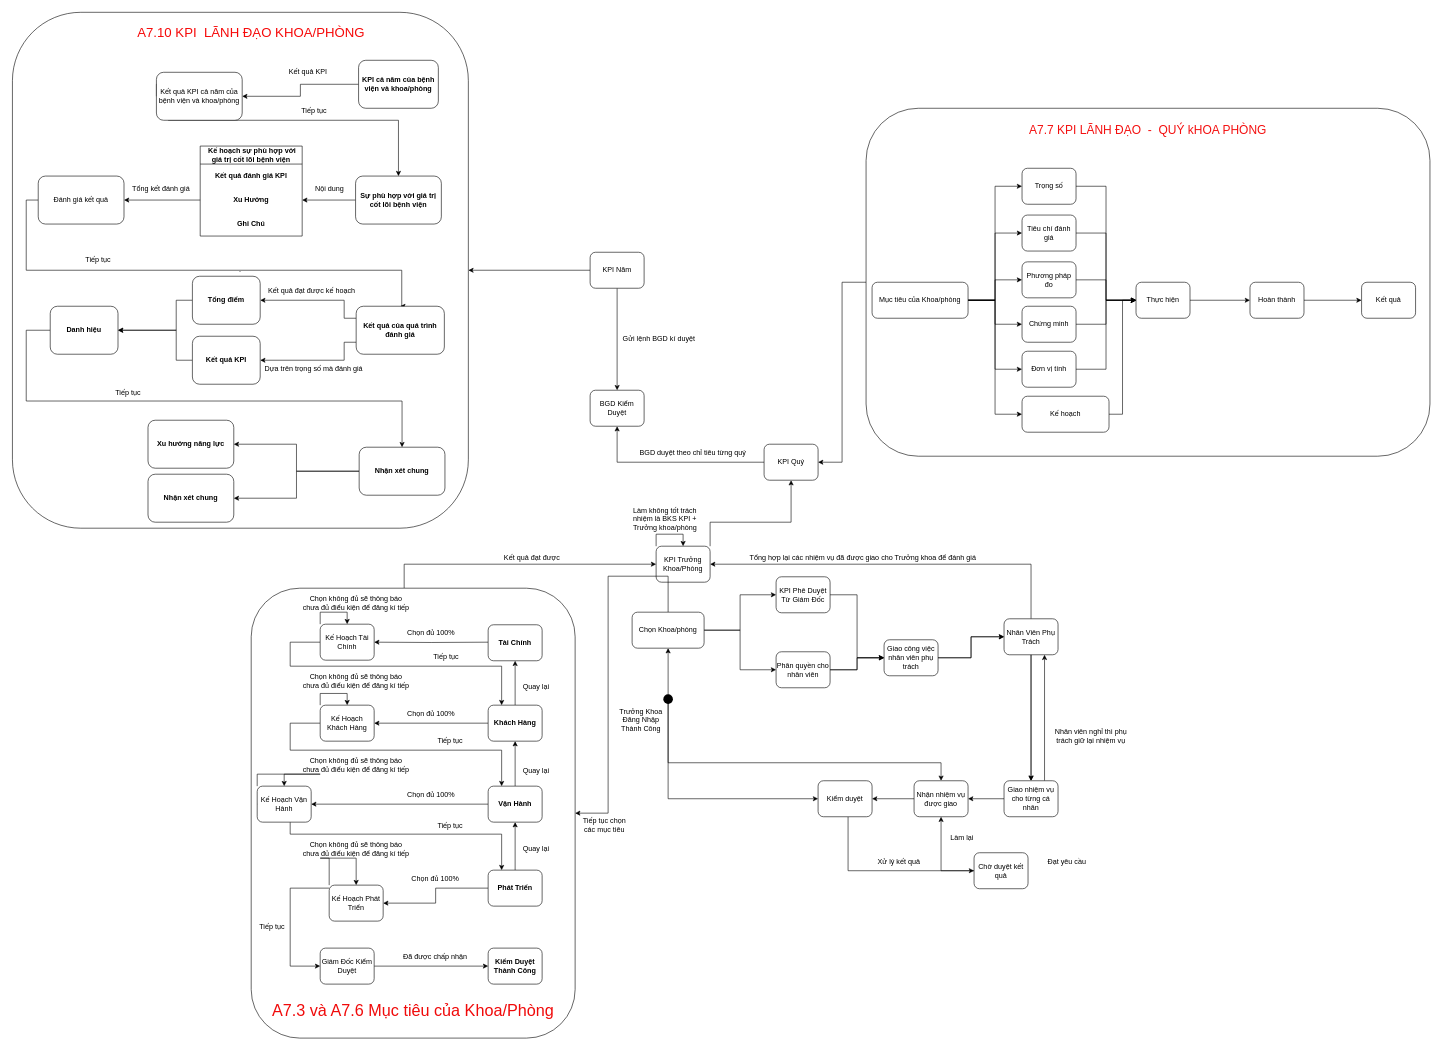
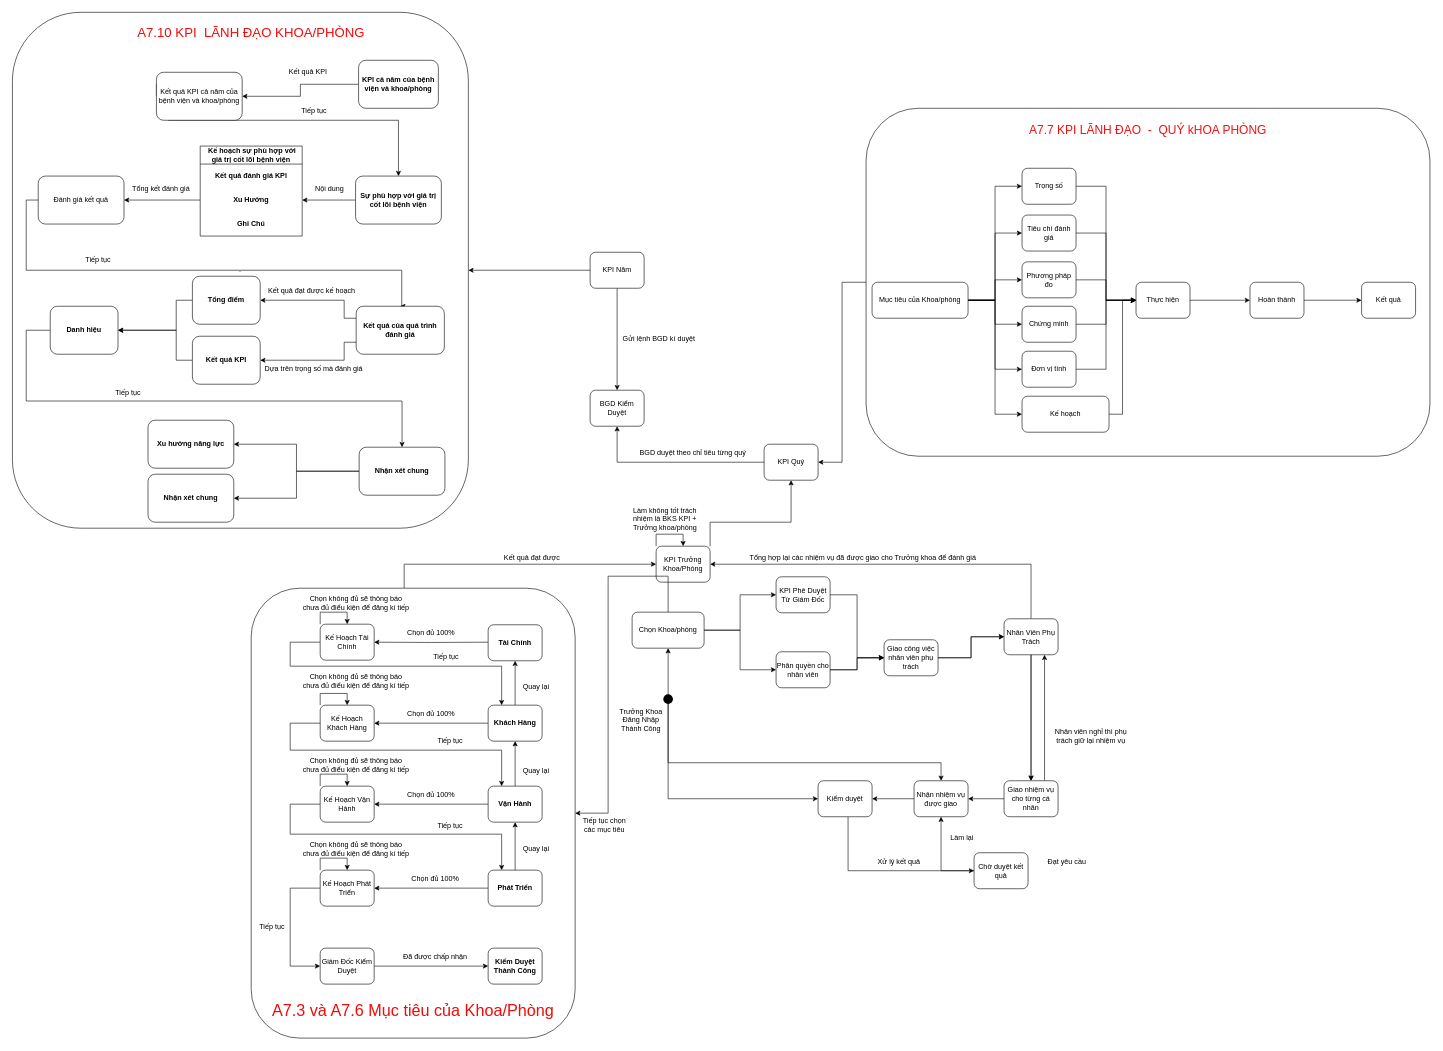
node "Kế Hoạch Vận Hành": moved (284, 804) -> (347, 804)
node "Kế Hoạch Phát Triển": moved (356, 903) -> (347, 888)
